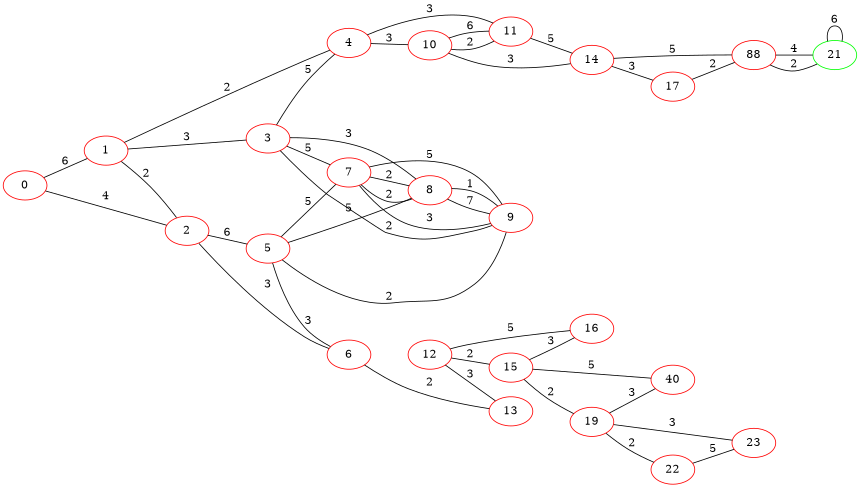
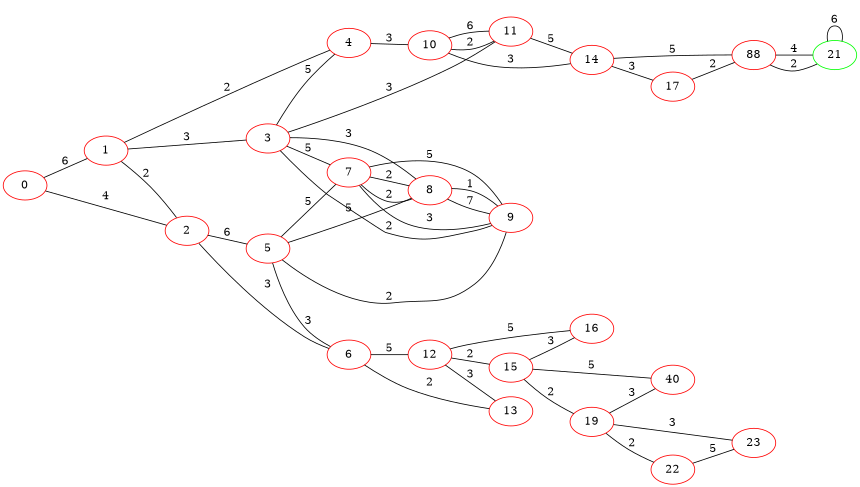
edge "11" -- "4": now "11" -- "3"
edge "6" -- "12": added, label "5"
